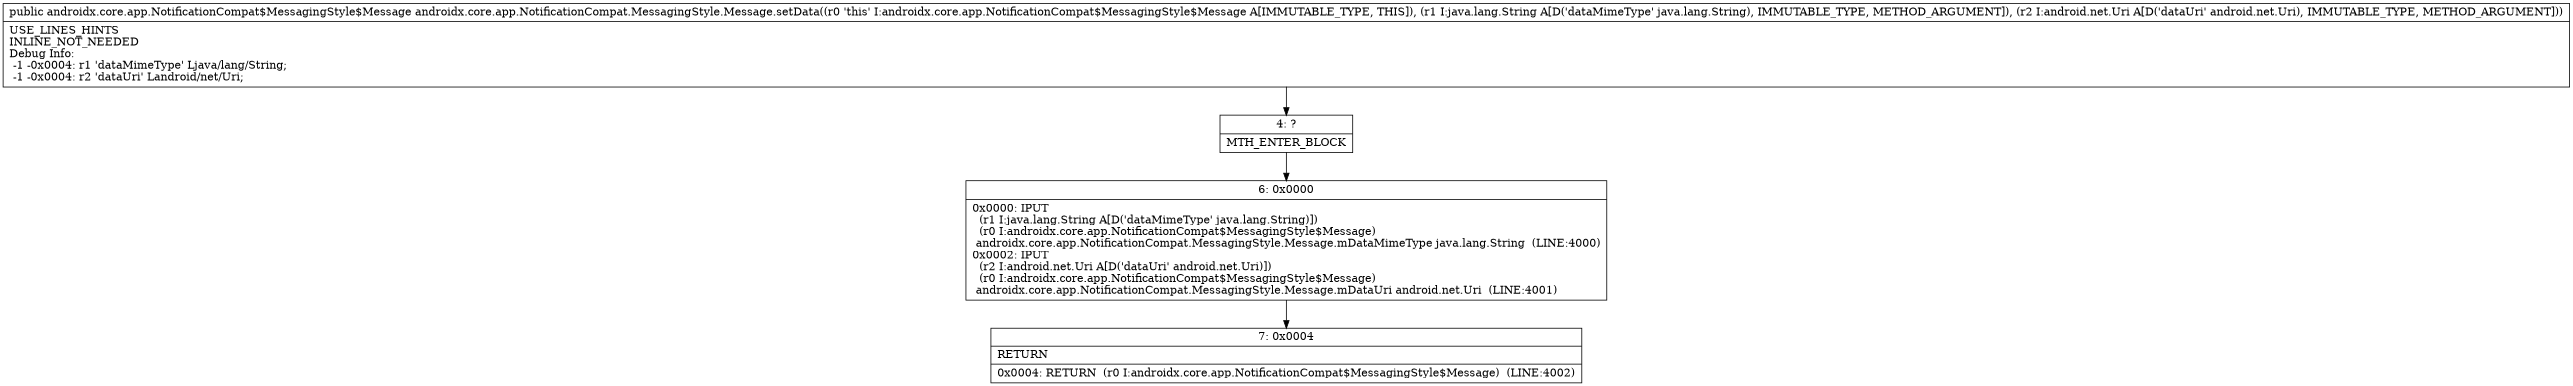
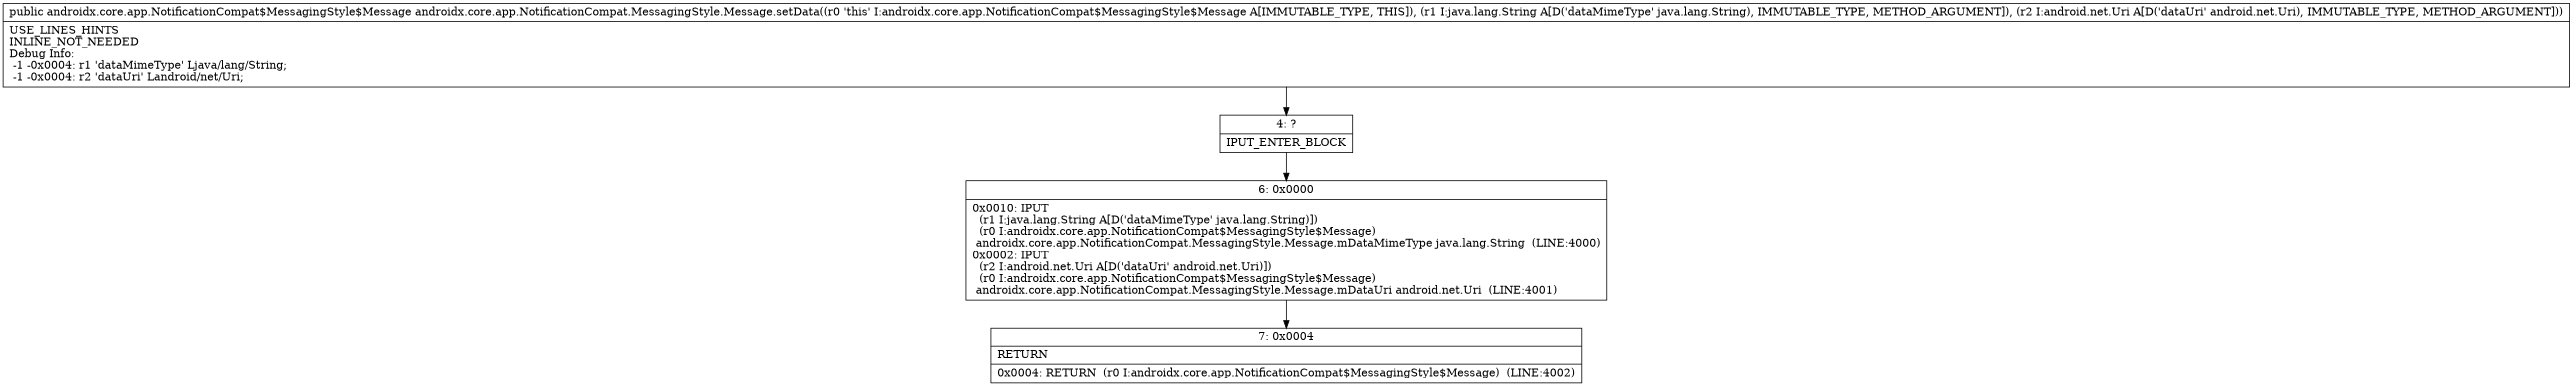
node "4: ?": text "MTH_ENTER_BLOCK" -> "IPUT_ENTER_BLOCK"
node "6: 0x0000": text "0x0000: IPUT" -> "0x0010: IPUT"
